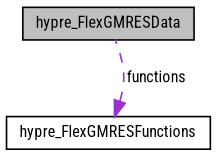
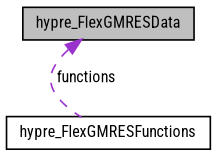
edge "hypre_FlexGMRESData" -> "hypre_FlexGMRESFunctions": reversed
